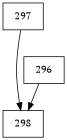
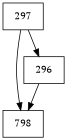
edge "297" -> "296": added
node "298": label "298" -> "798"
